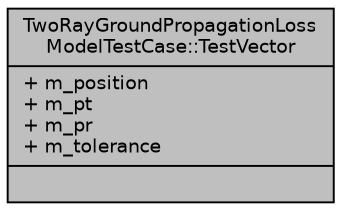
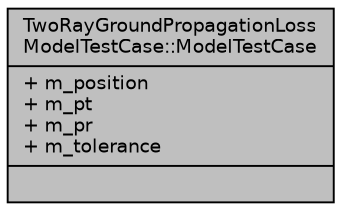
node "TwoRayGroundPropagationLoss": text "ModelTestCase::TestVector" -> "ModelTestCase::ModelTestCase"
